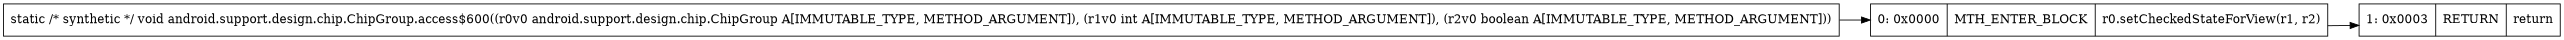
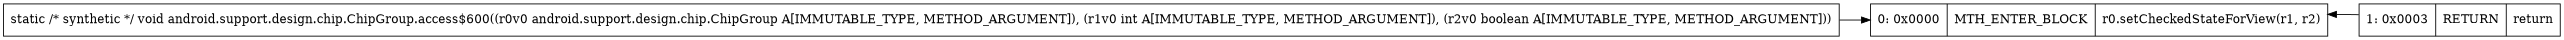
edge "0: 0x0000" -> "1: 0x0003": reversed
